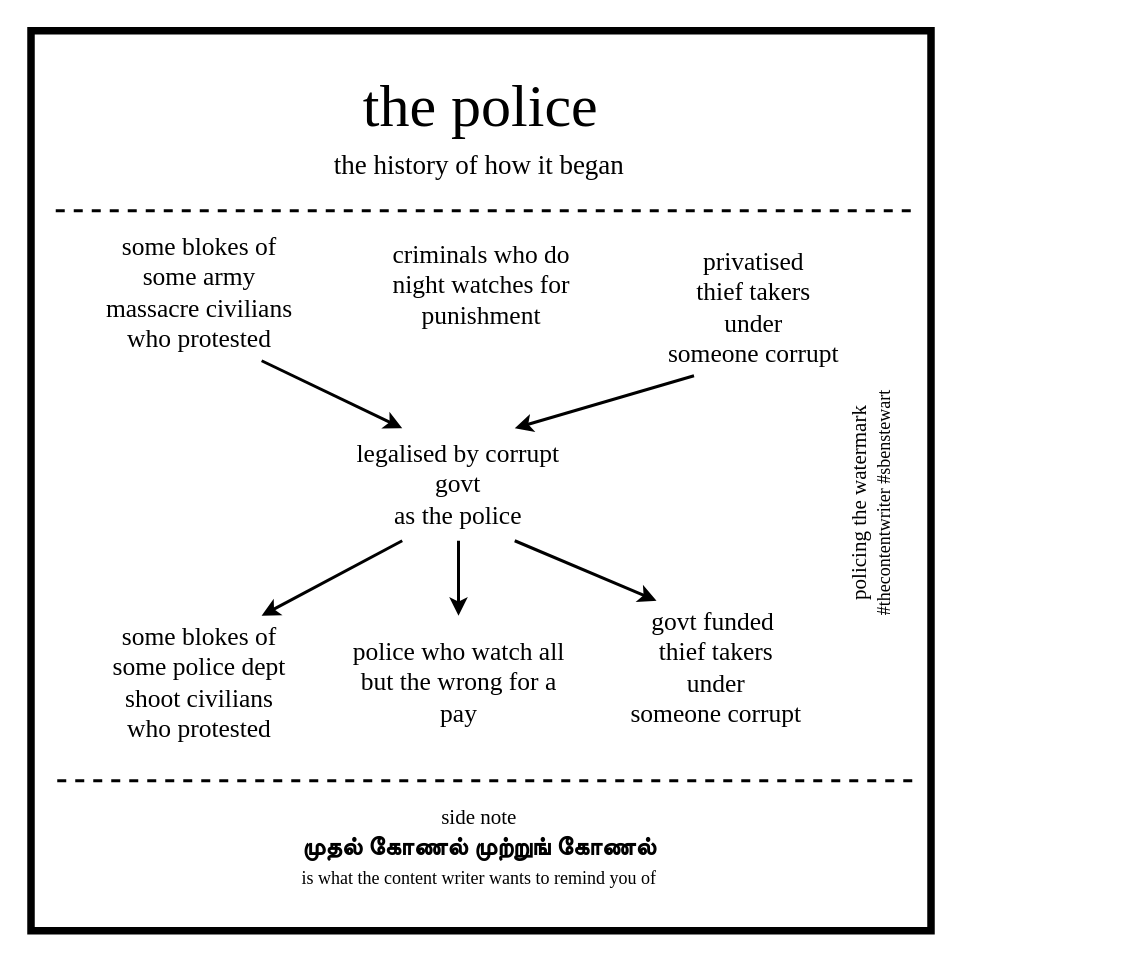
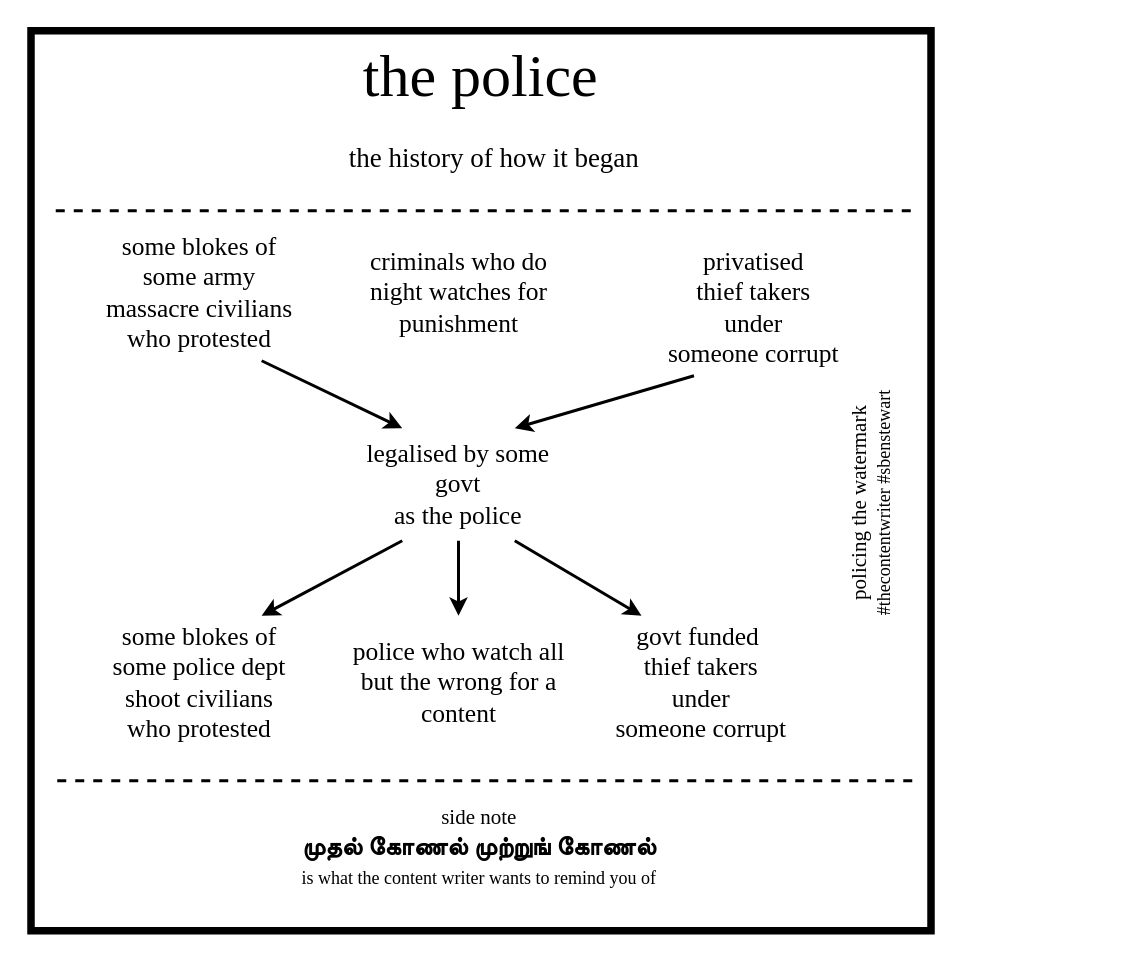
node "the police": moved (481, 106) -> (481, 76)
node "the history of how it began": moved (479, 166) -> (494, 158)
node "criminals who do night watches for punishment": moved (481, 286) -> (458, 293)
node "legalised by corrupt govt as the police": label "legalised by corrupt govt as the police" -> "legalised by some govt as the police"
node "govt funded thief takers under someone corrupt": moved (716, 668) -> (701, 683)
node "police who watch all but the wrong for a pay": label "police who watch all but the wrong for a pay" -> "police who watch all but the wrong for a content"
